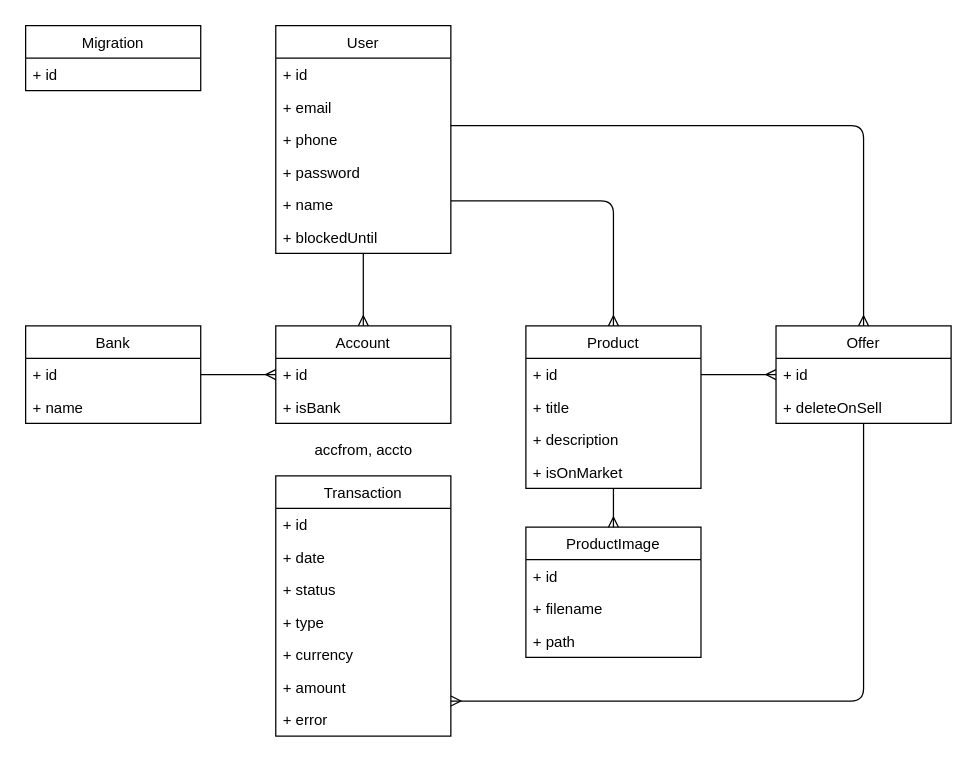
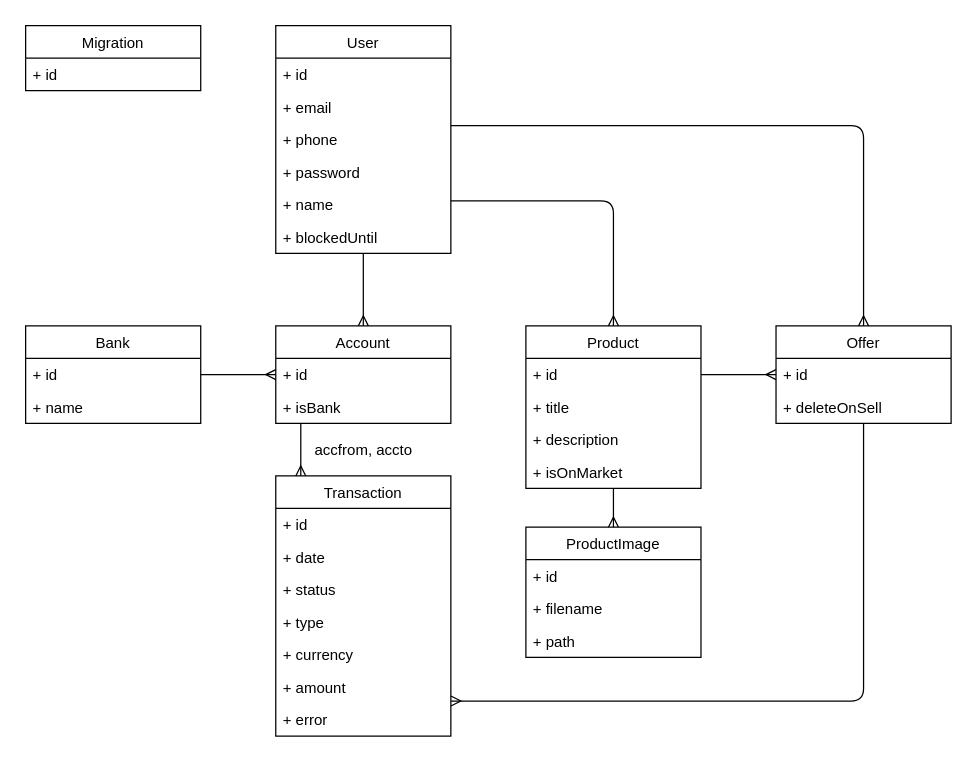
edge "Account" -> "Transaction": added
